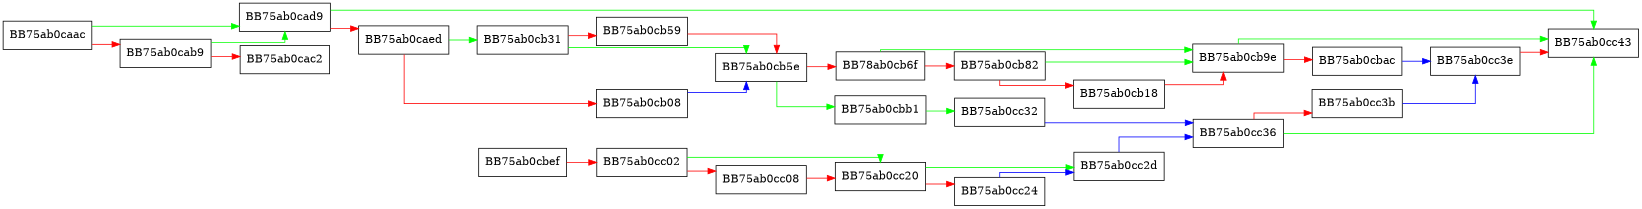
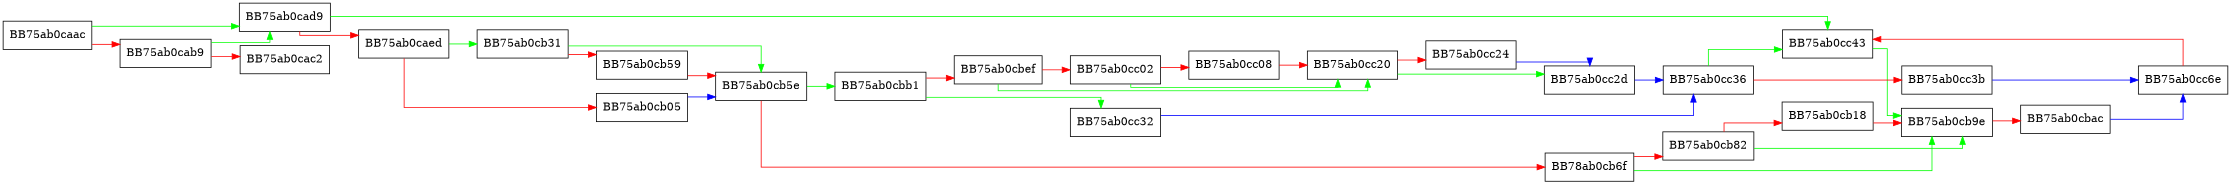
edge "BB75ab0cb9e" -> "BB75ab0cc43": reversed
node "BB75ab0cc3e": label "BB75ab0cc3e" -> "BB75ab0cc6e"
edge "BB75ab0cbb1" -> "BB75ab0cbef": added
edge "BB75ab0cbef" -> "BB75ab0cc20": added
node "BB75ab0cb08": label "BB75ab0cb08" -> "BB75ab0cb05"
